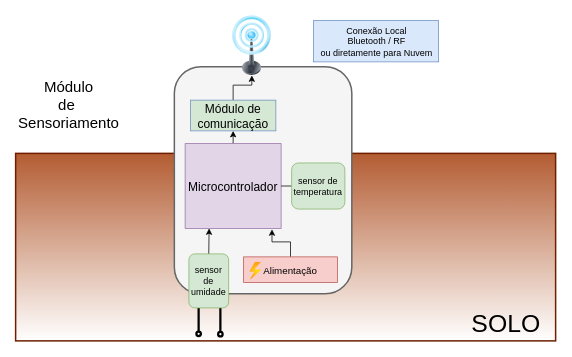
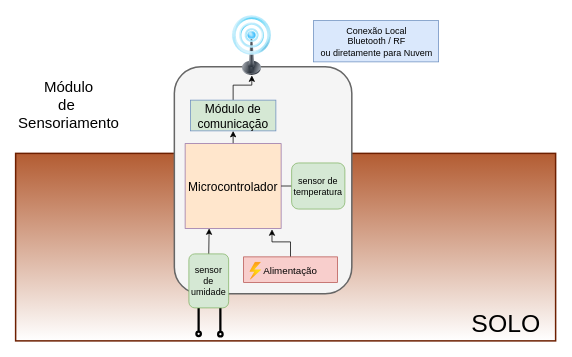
node "Microcontrolador": fillcolor #e1d5e7 -> #ffe6cc
